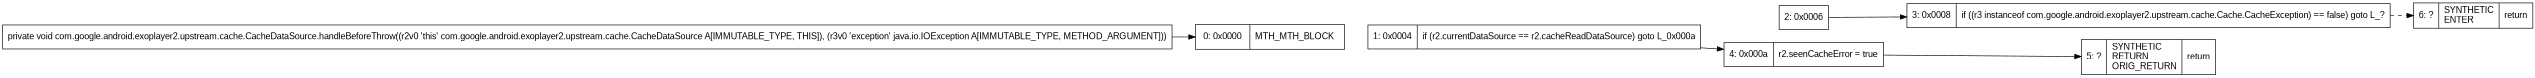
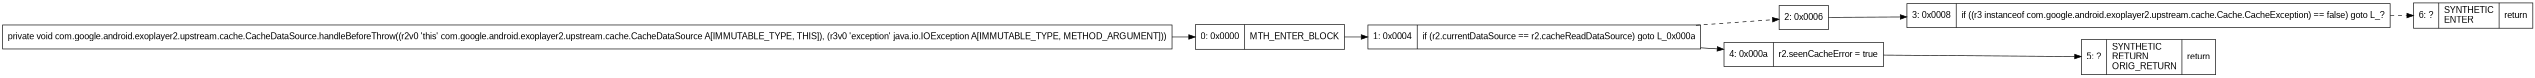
edge "1: 0x0004" -> "2: 0x0006": added
node "0: 0x0000": text "MTH_MTH_BLOCK" -> "MTH_ENTER_BLOCK"
edge "0: 0x0000" -> "1: 0x0004": added
